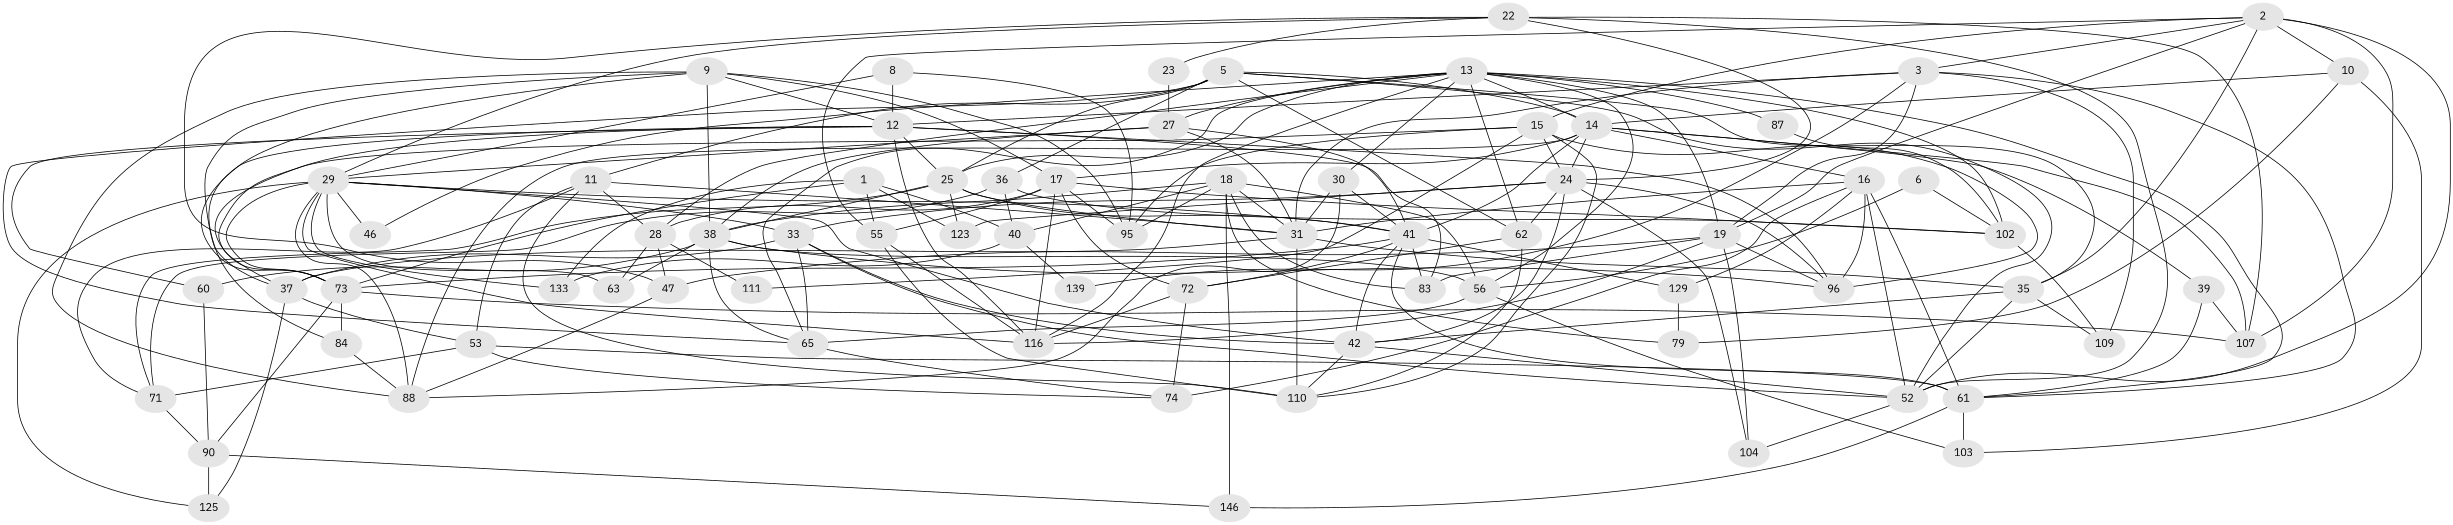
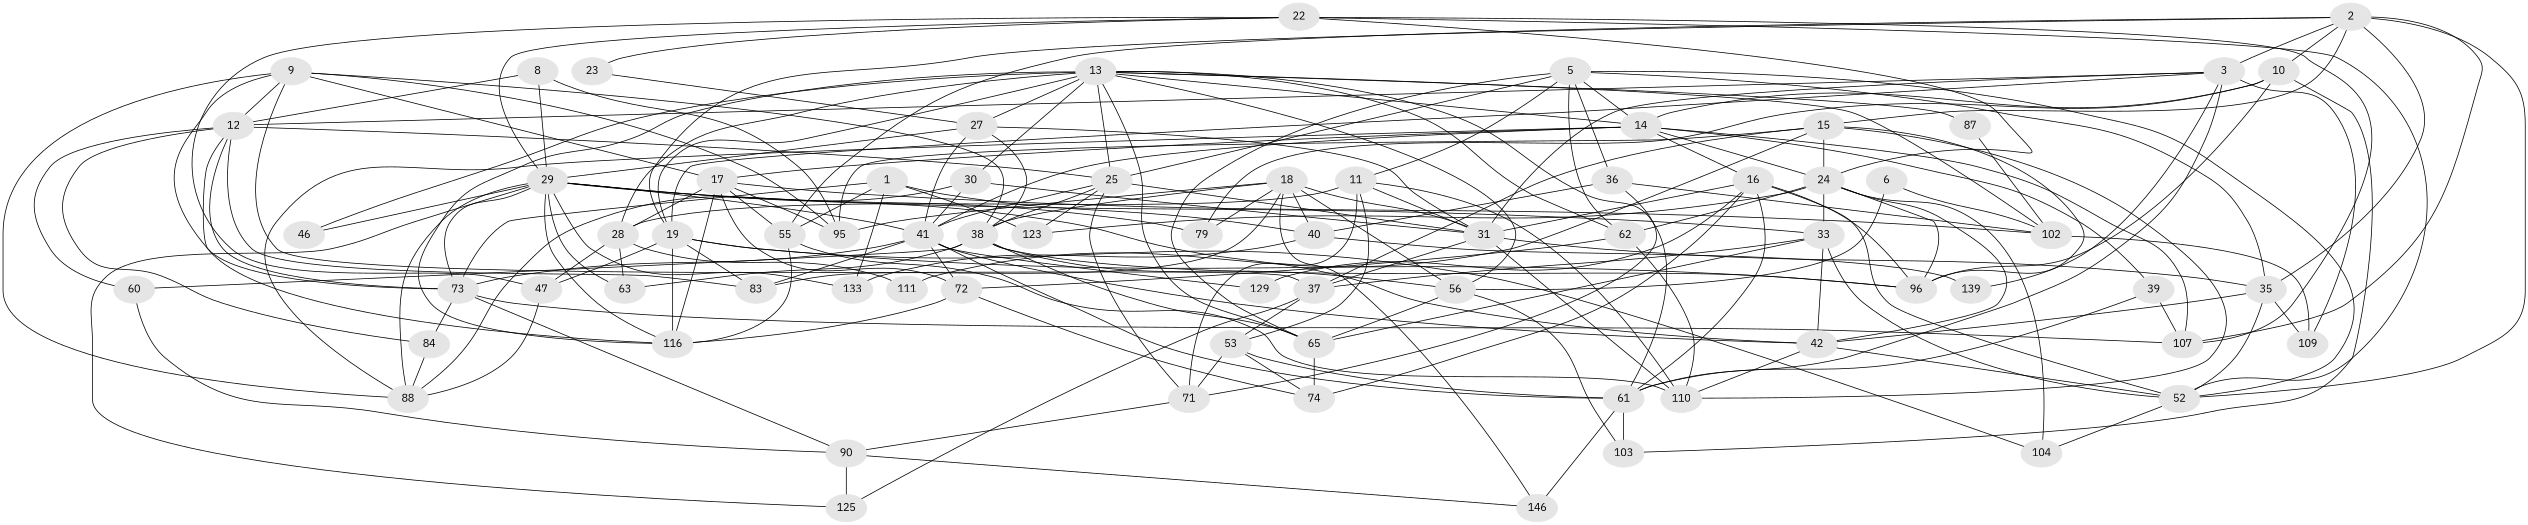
edge "12" -- "96": now "10" -- "96"
edge "129" -- "79": now "29" -- "79"
